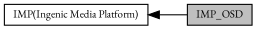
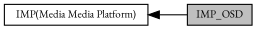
node "IMP(Ingenic Media Platform)": label "IMP(Ingenic Media Platform)" -> "IMP(Media Media Platform)"
